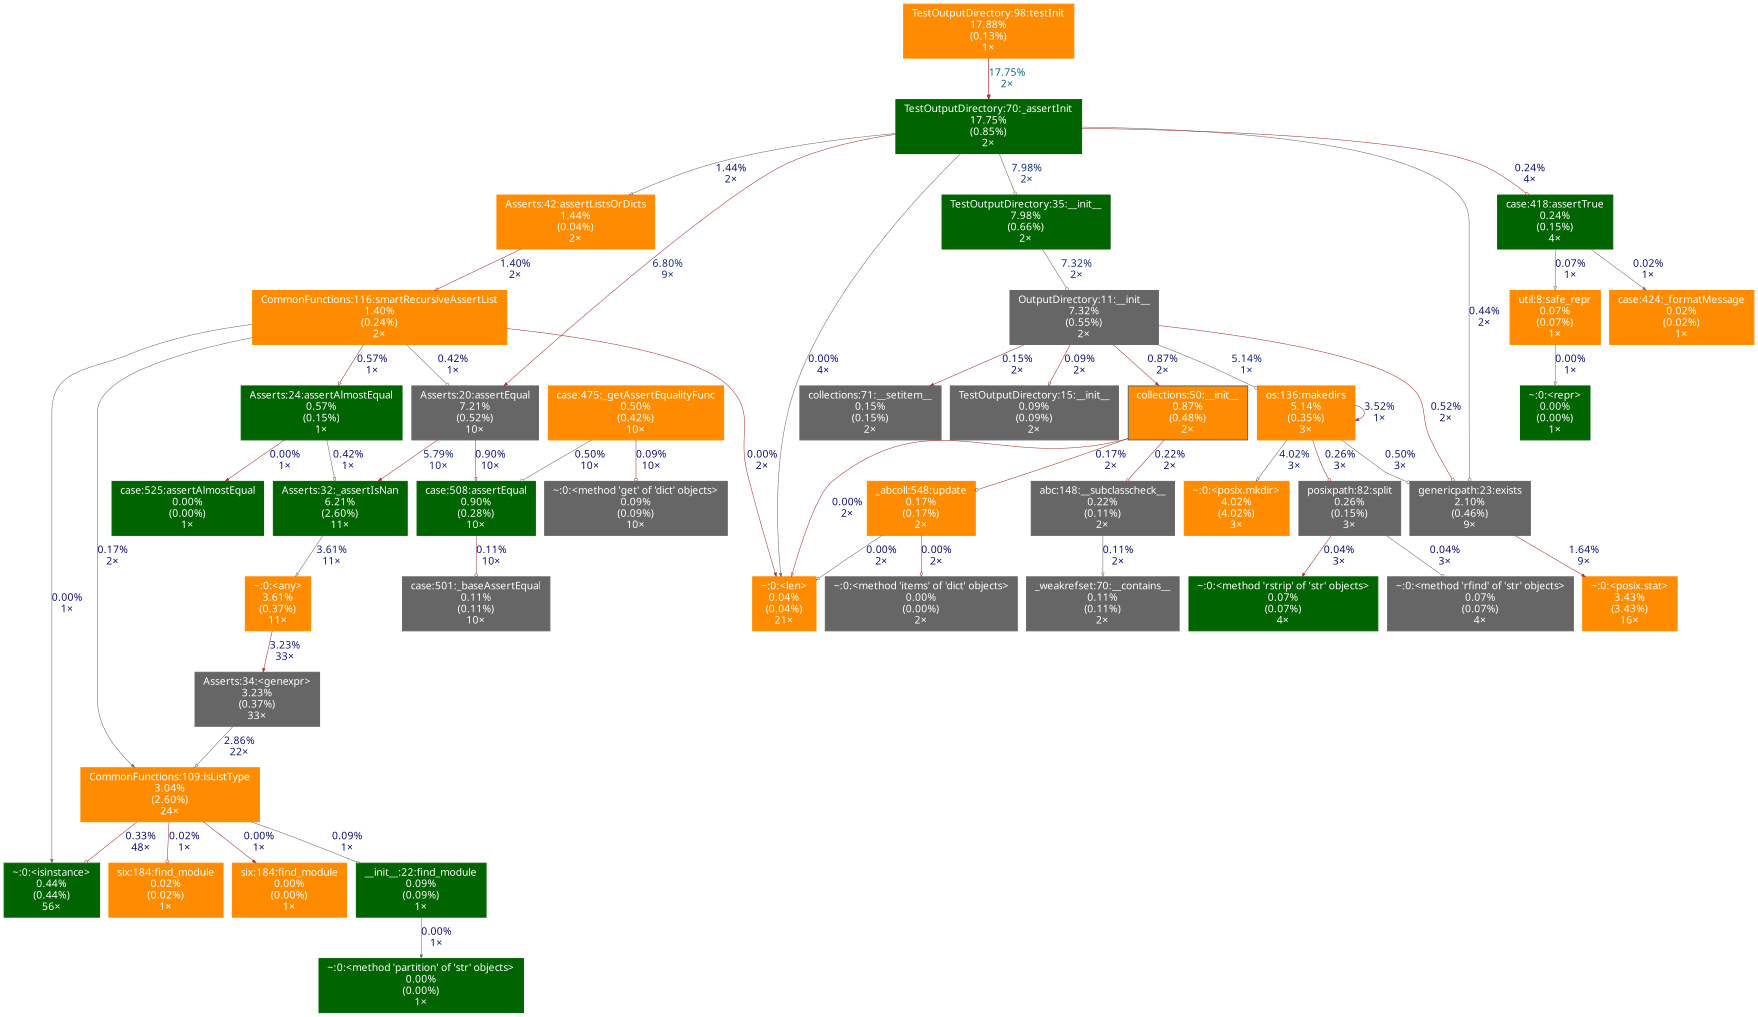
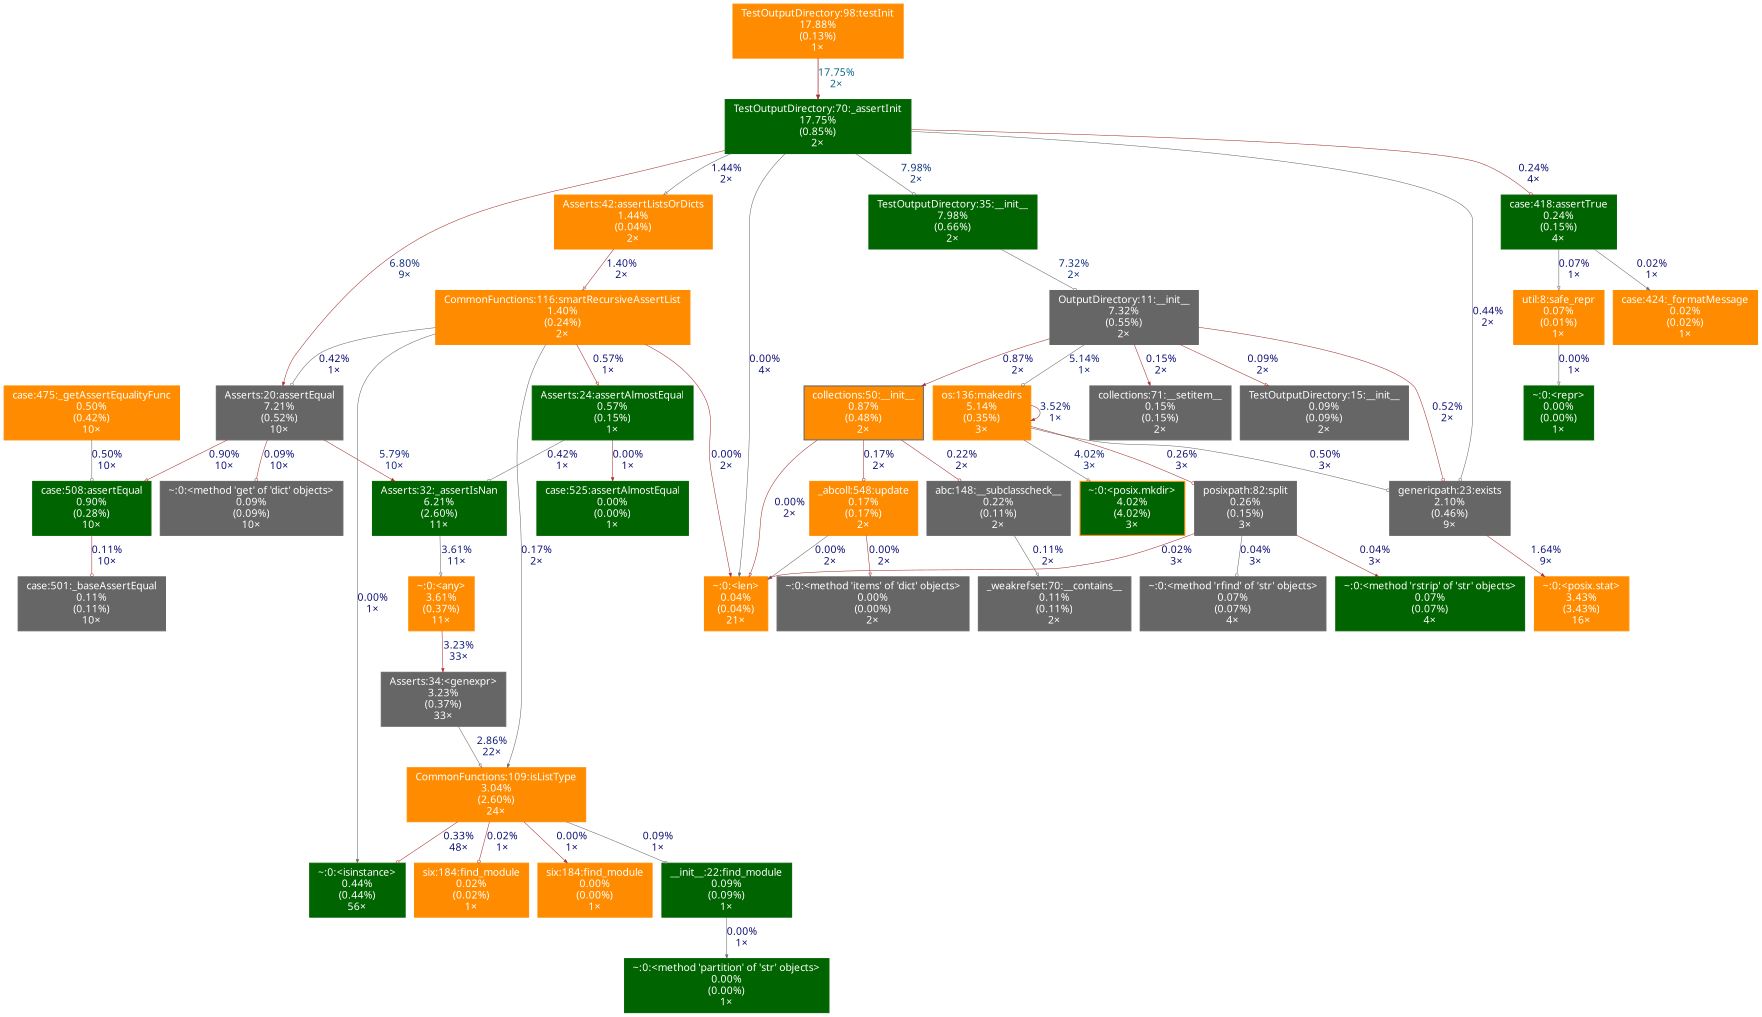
node "util:8:safe_repr 0.07% (0.07%) 1×": label "util:8:safe_repr 0.07% (0.07%) 1×" -> "util:8:safe_repr 0.07% (0.01%) 1×"
edge "Asserts:24:assertAlmostEqual 0.57% (0.15%) 1×" -> "Asserts:32:_assertIsNan 6.21% (2.60%) 11×": arrowhead onormal -> odot
edge "case:475:_getAssertEqualityFunc 0.50% (0.42%) 10×" -> "~:0:<method 'get' of 'dict' objects> 0.09% (0.09%) 10×": now "Asserts:20:assertEqual 7.21% (0.52%) 10×" -> "~:0:<method 'get' of 'dict' objects> 0.09% (0.09%) 10×"
node "~:0:<posix.mkdir> 4.02% (4.02%) 3×": fillcolor darkorange -> darkgreen
edge "posixpath:82:split 0.26% (0.15%) 3×" -> "~:0:<len> 0.04% (0.04%) 21×": added, label "0.02% 3×"
